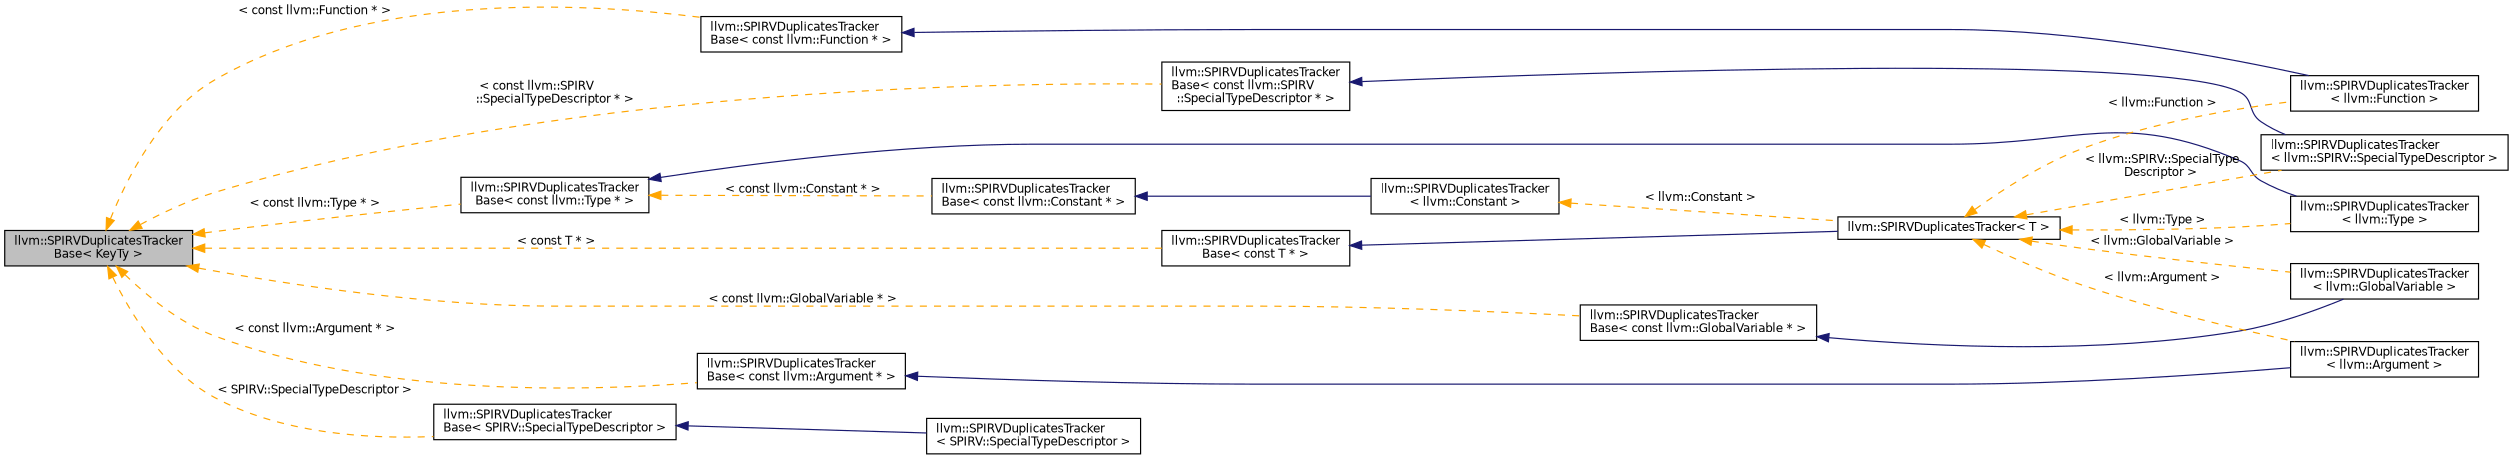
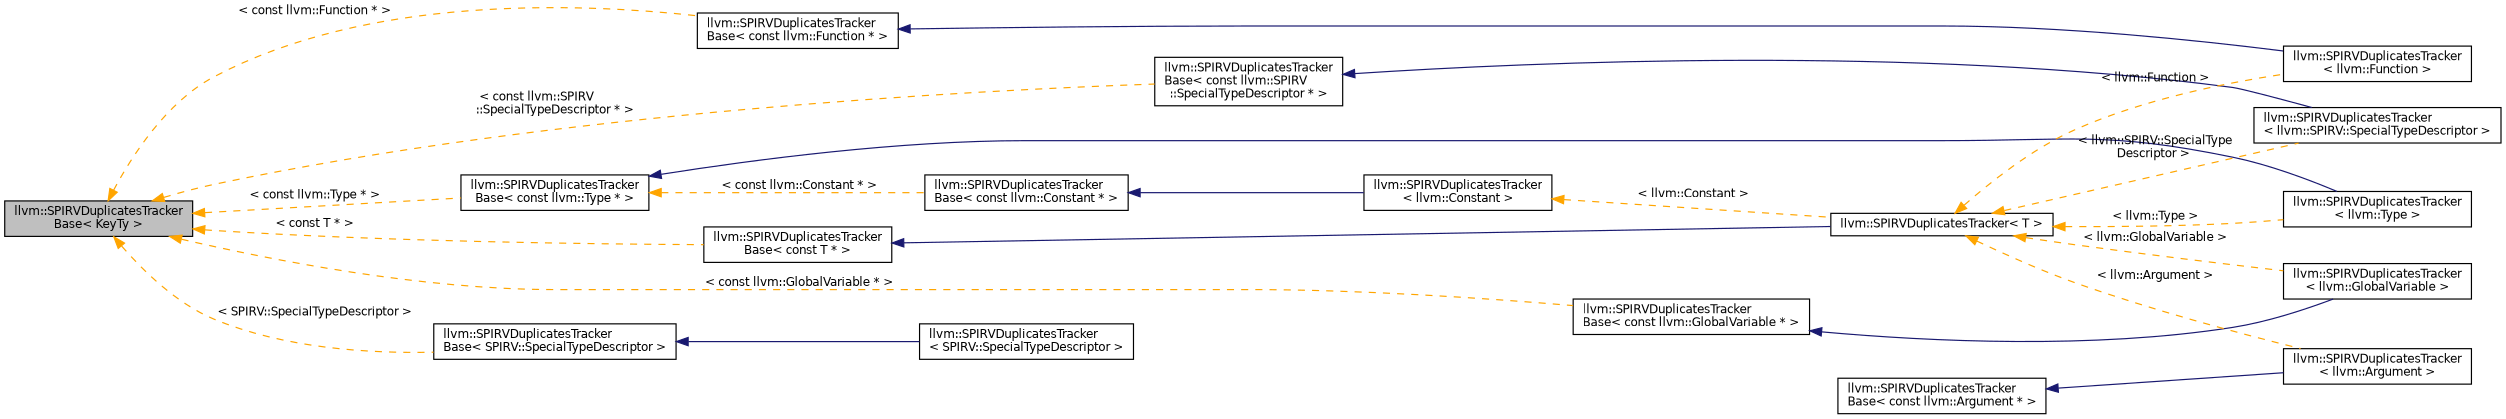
edge "llvm::SPIRVDuplicatesTracker Base< const llvm::Argument * >" -> "llvm::SPIRVDuplicatesTracker Base< KeyTy >": removed, label "< const llvm::Argument * >"
